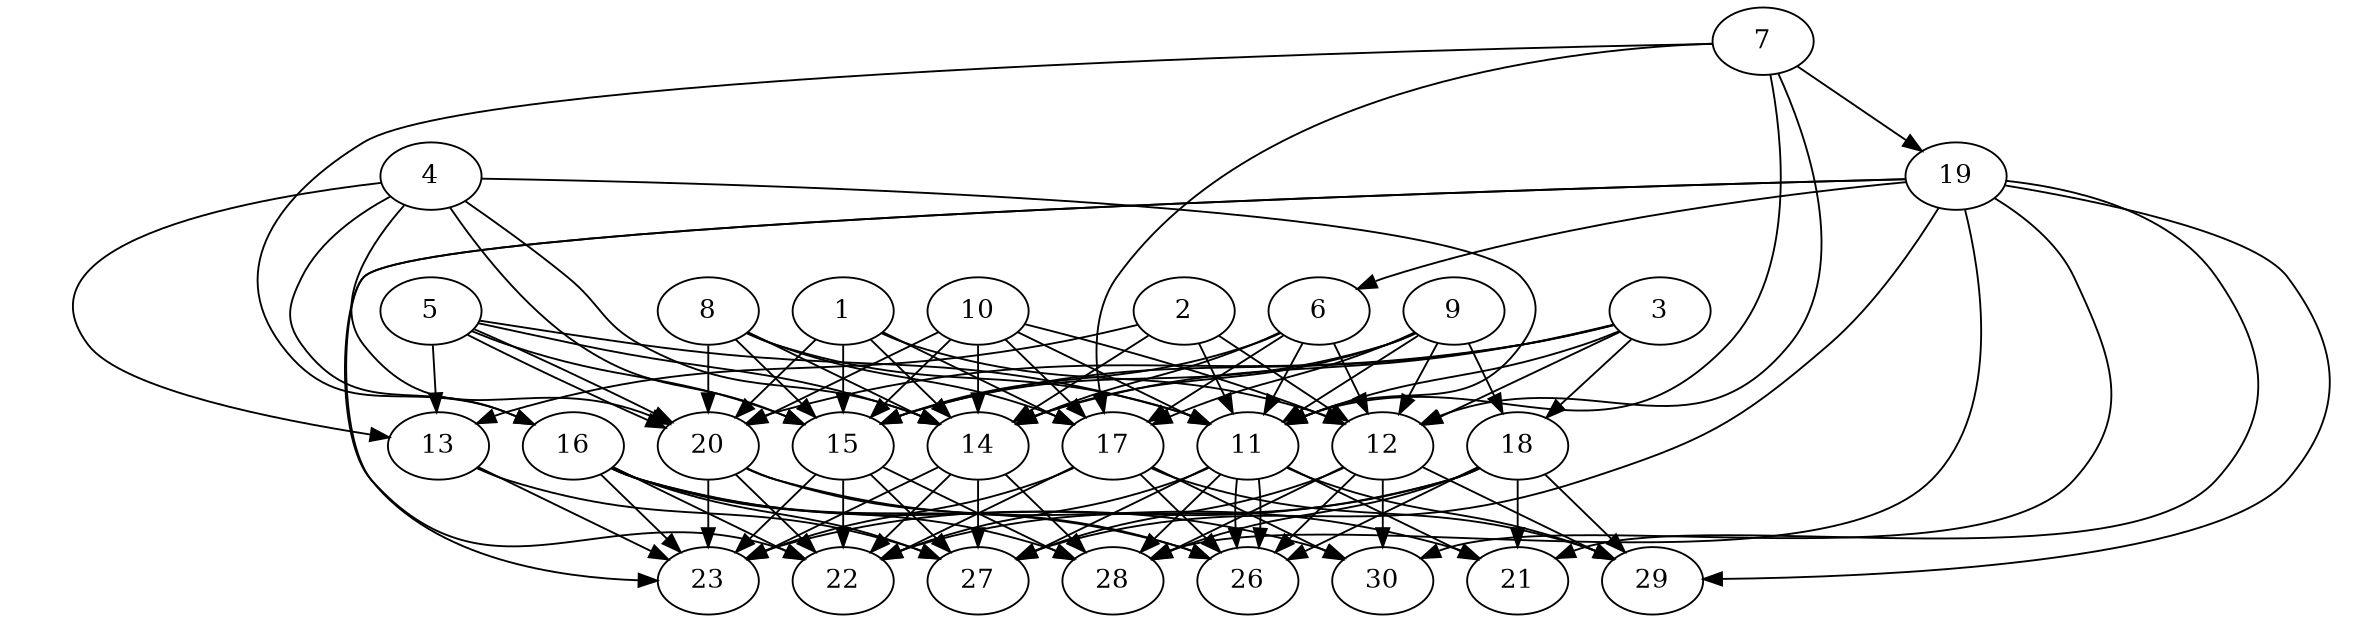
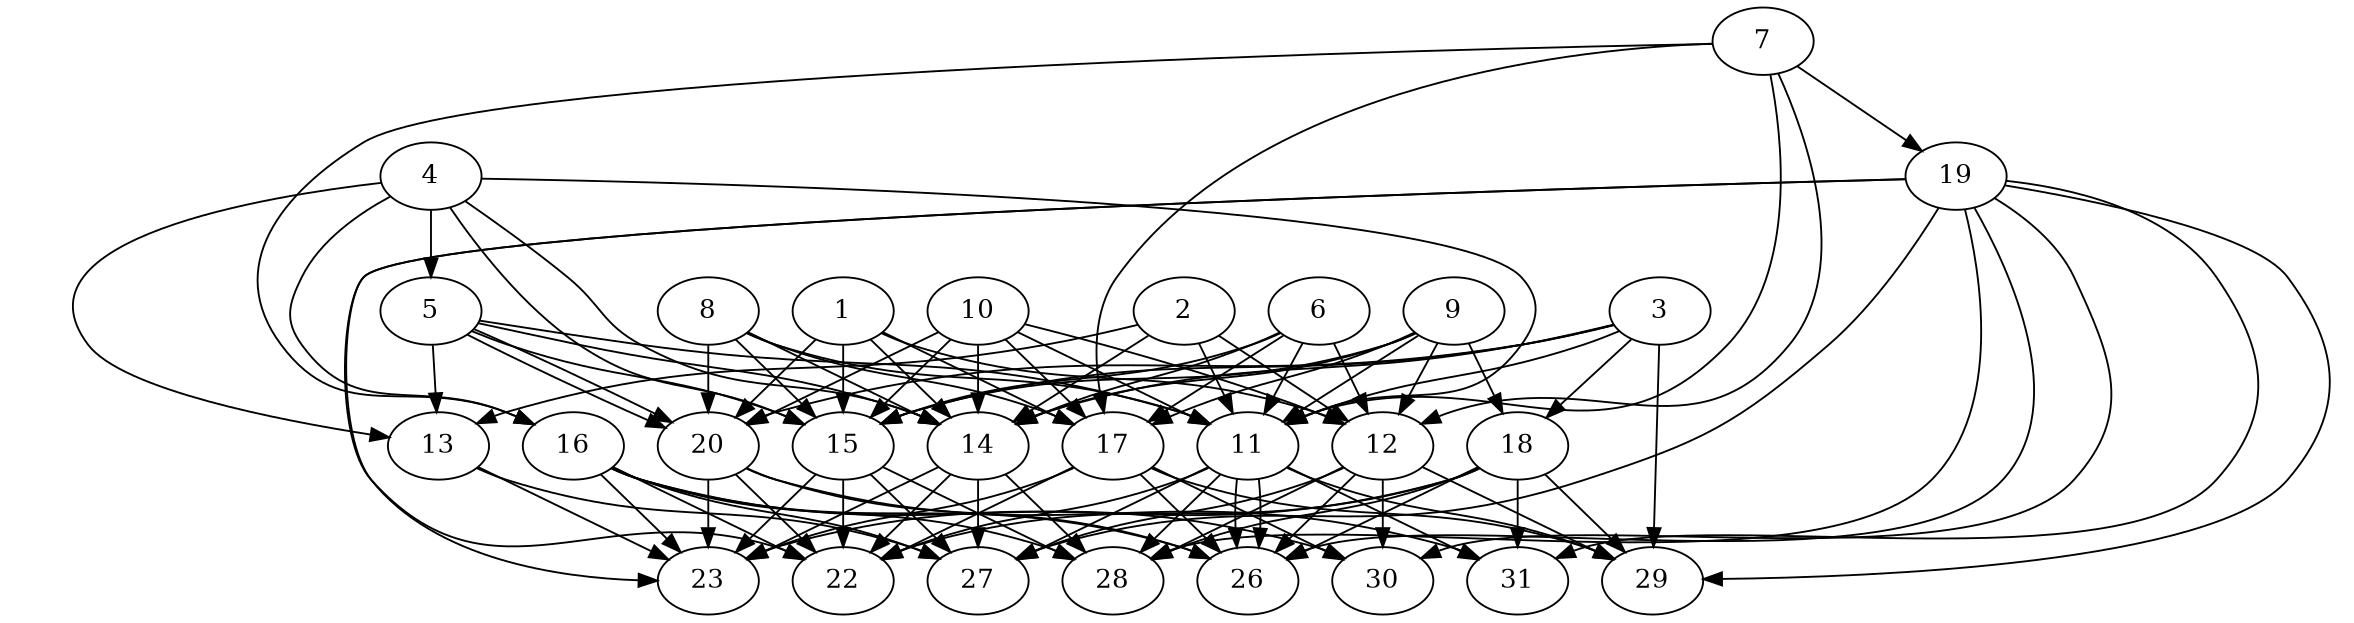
edge "19" -> "6": now "19" -> "26"
edge "3" -> "12": now "3" -> "29"
edge "4" -> "20": now "4" -> "5"
node "21": label "21" -> "31"
